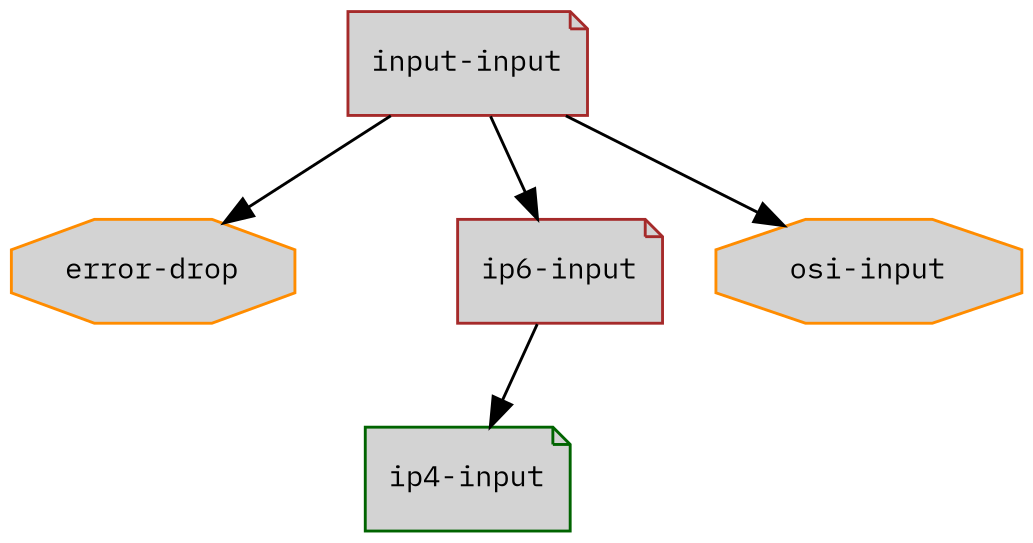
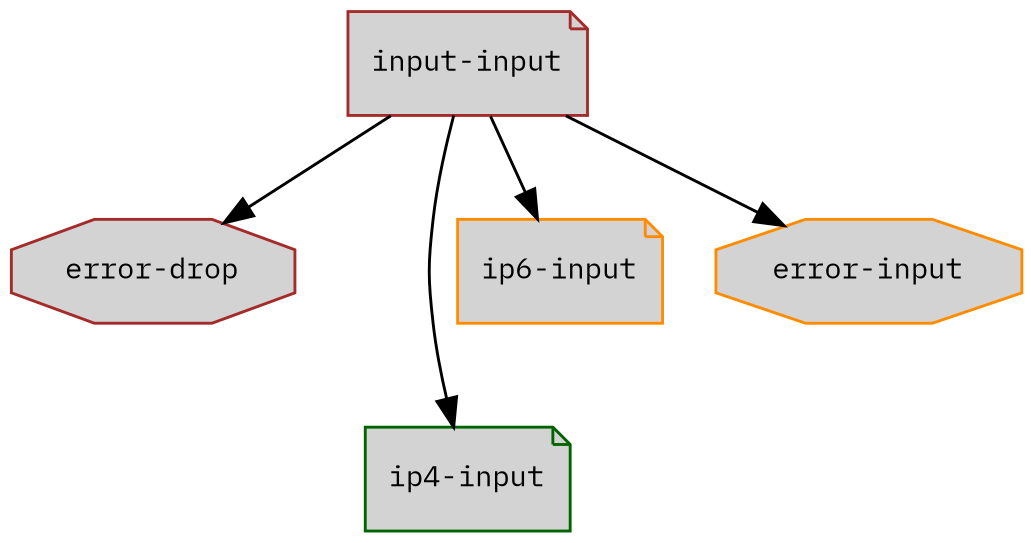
node "error-drop": color darkorange -> brown
node "ip6-input": color brown -> darkorange
node "osi-input": label "osi-input" -> "error-input"
edge "ip6-input" -> "ip4-input": now "input-input" -> "ip4-input"
